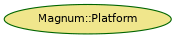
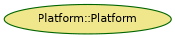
node "Magnum::Platform": label "Magnum::Platform" -> "Platform::Platform"
